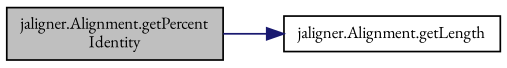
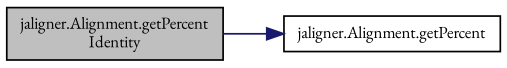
node "jaligner.Alignment.getLength": label "jaligner.Alignment.getLength" -> "jaligner.Alignment.getPercent"
